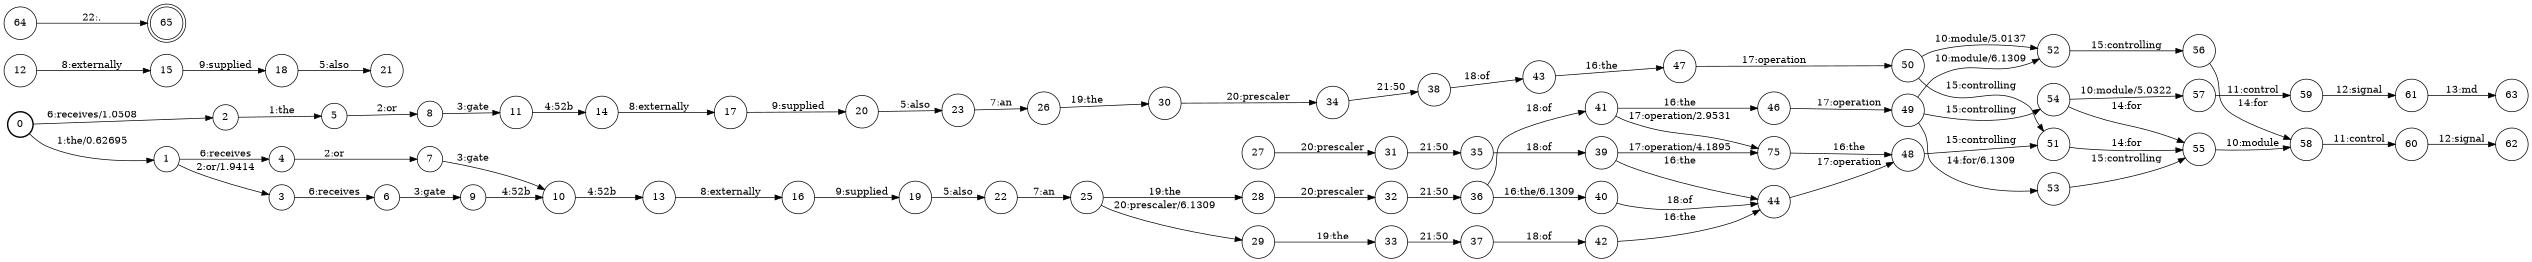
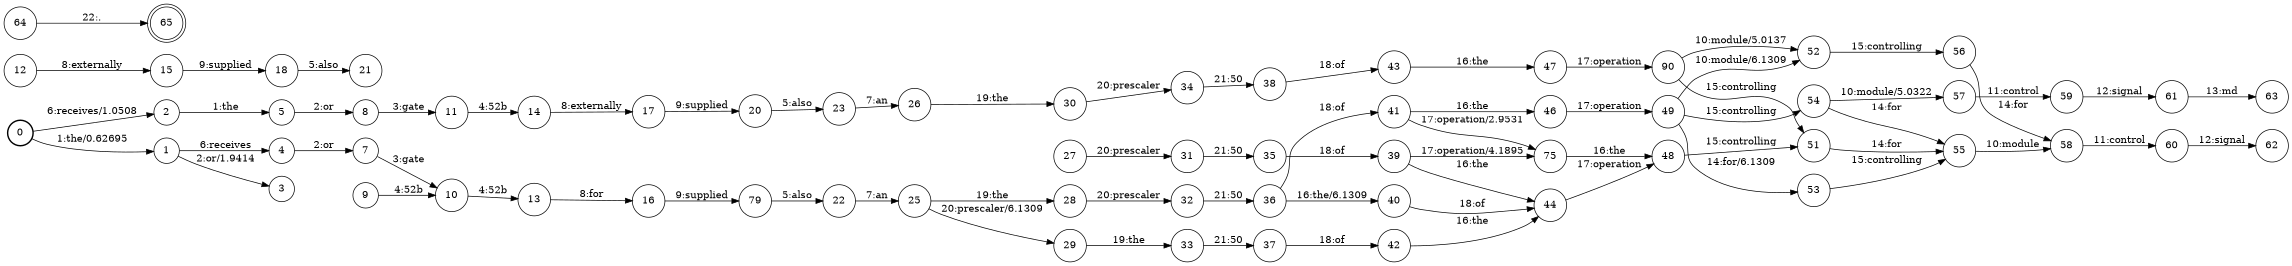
node "50": label "50" -> "90"
edge "13" -> "16": label "8:externally" -> "8:for"
node "6": removed
node "19": label "19" -> "79"
